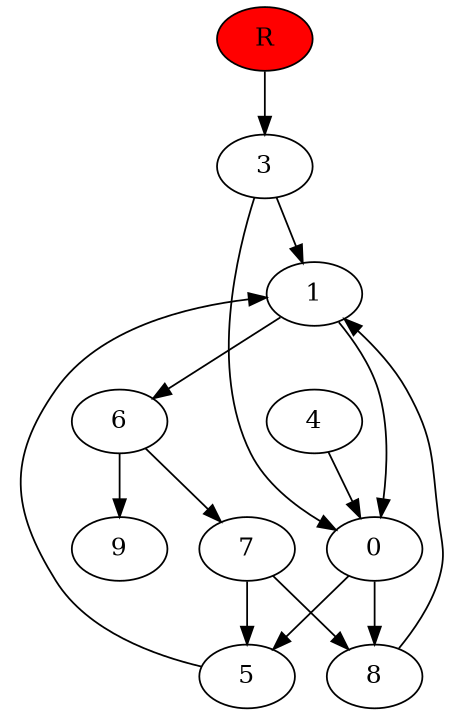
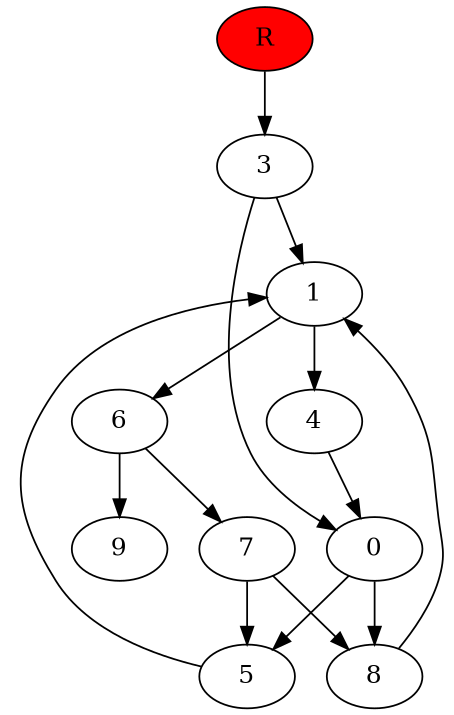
edge "1" -> "0": now "1" -> "4"
